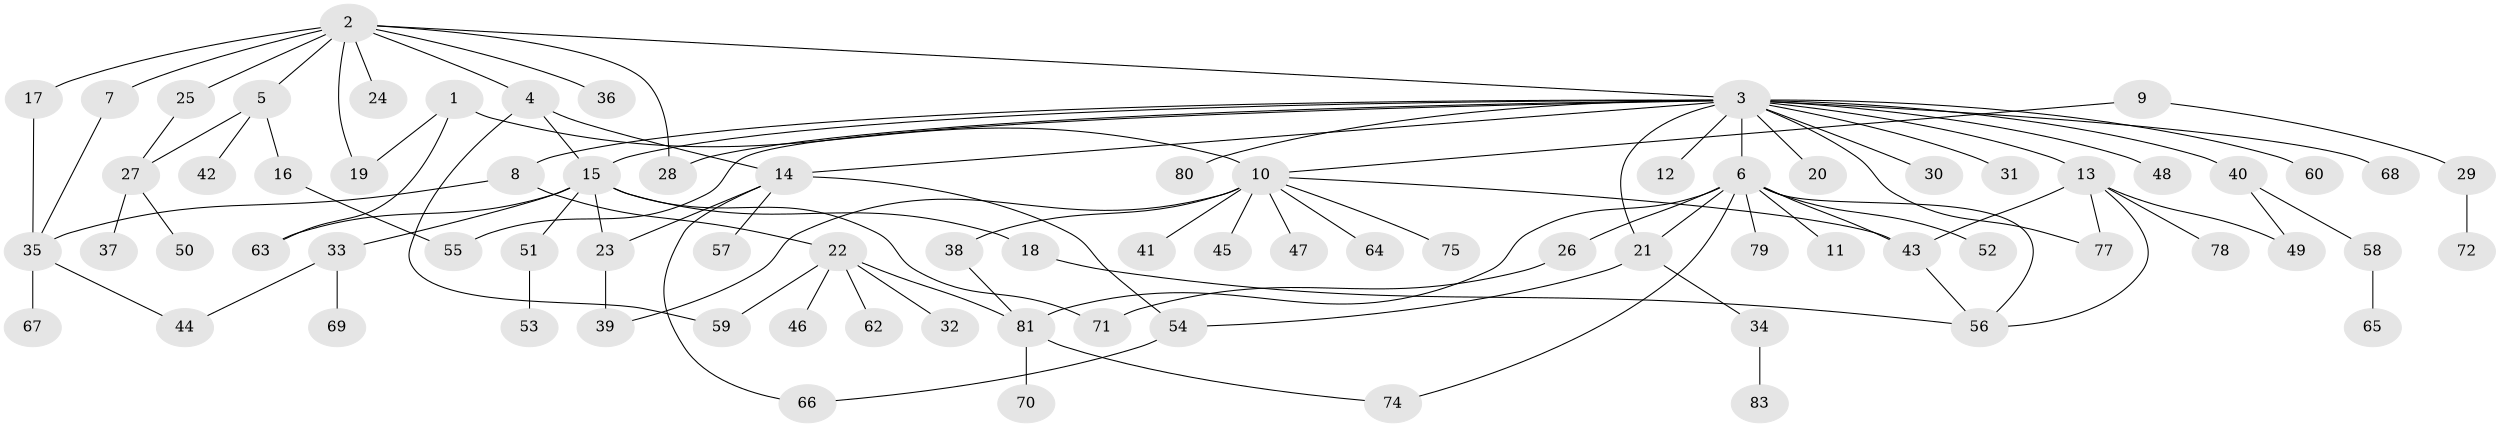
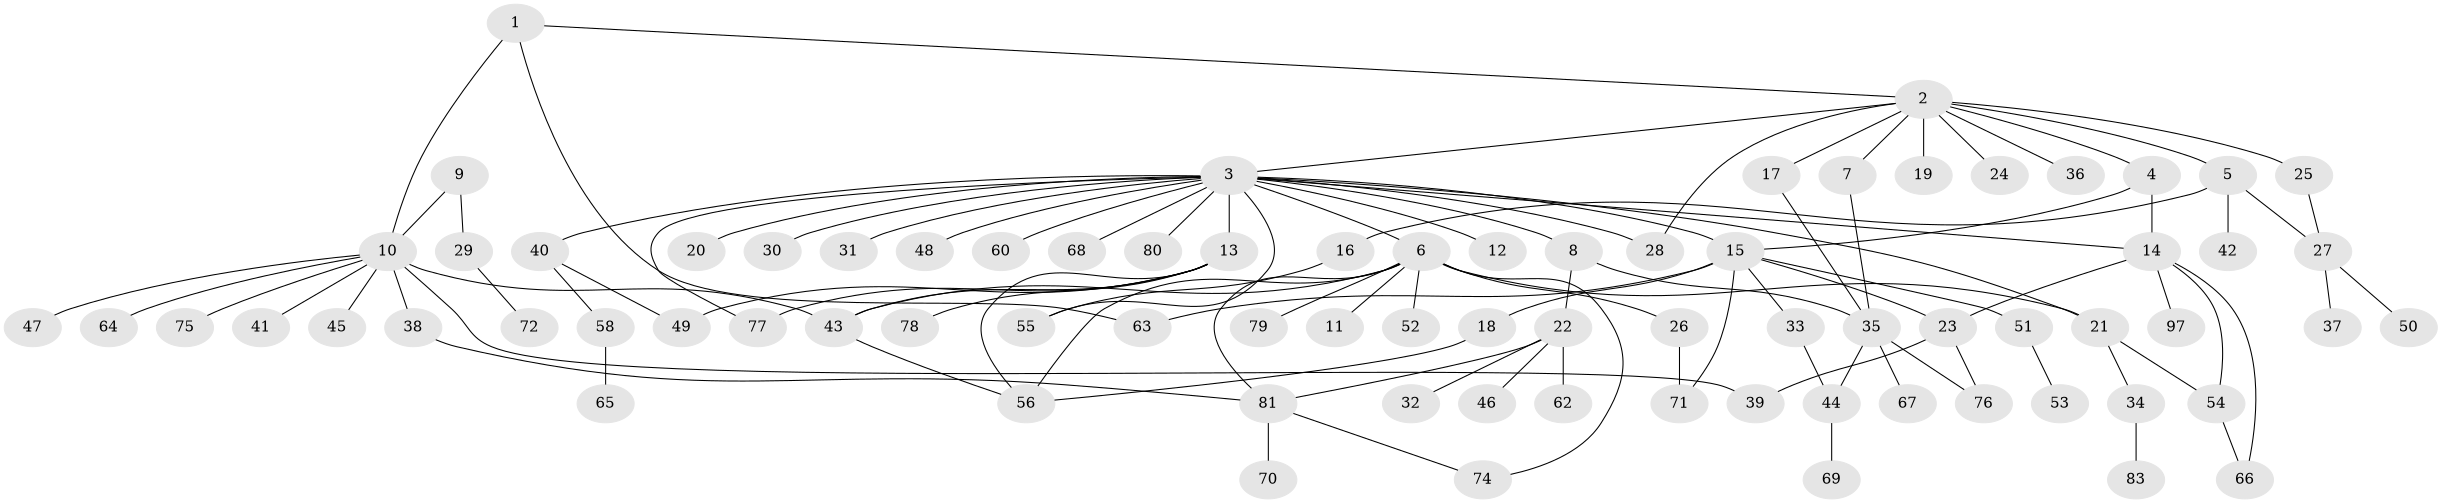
edge "1" -- "19": now "1" -- "2"
node "57": label "57" -> "97"
edge "33" -- "69": now "44" -- "69"
node "59": removed
node "76": added
